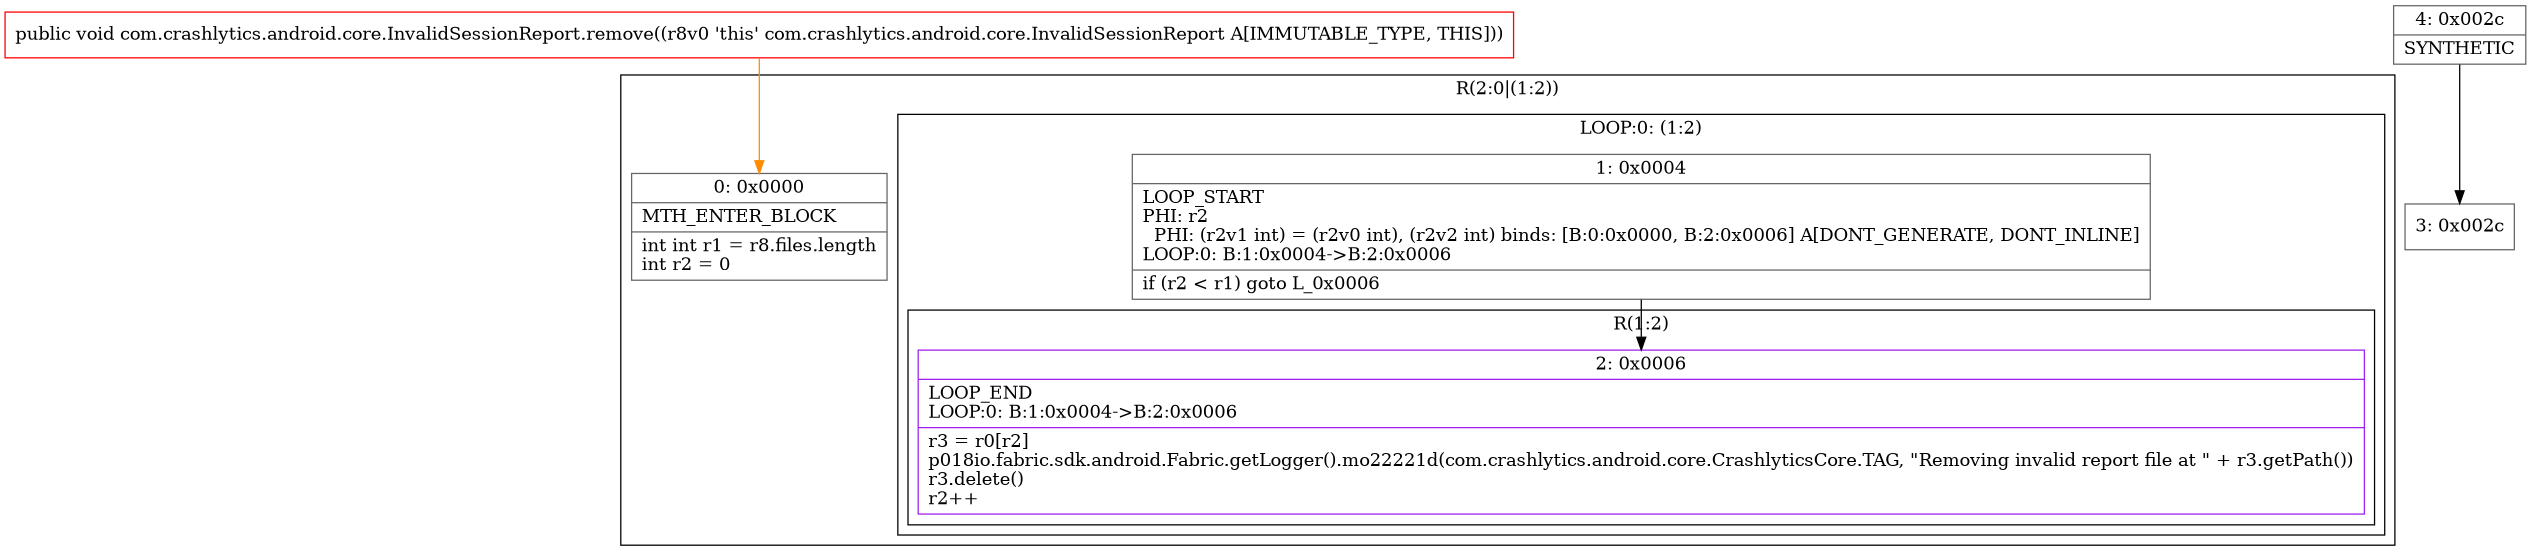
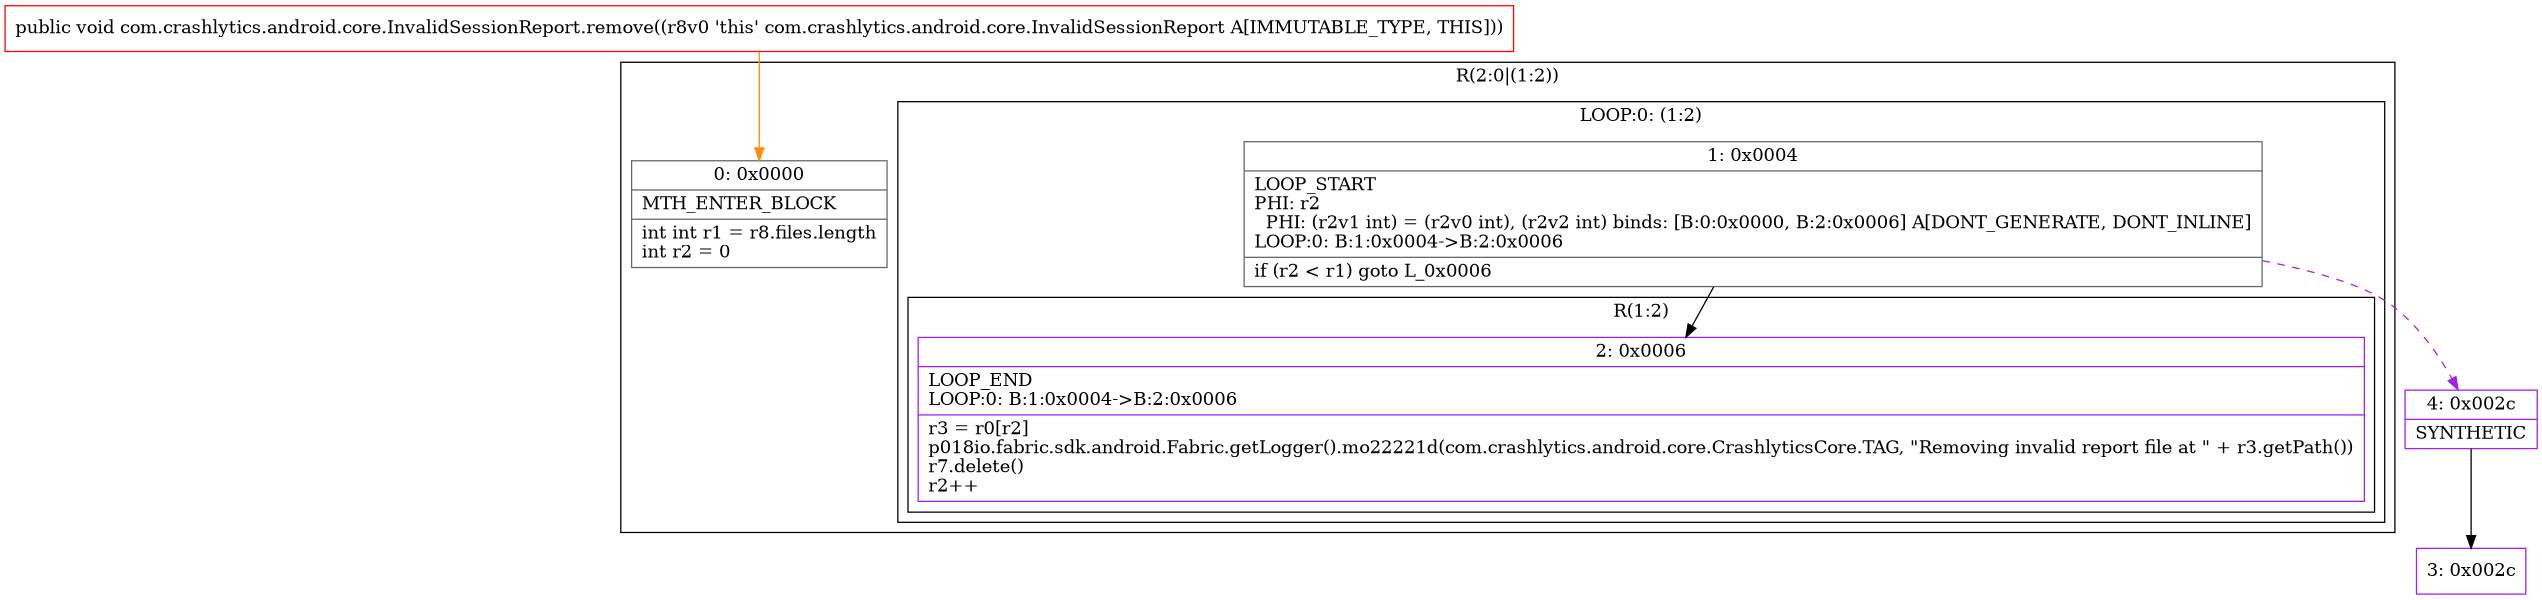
node "4: 0x002c": color gray40 -> purple
node "3: 0x002c": color gray40 -> purple
edge "1: 0x0004" -> "4: 0x002c": added
node "2: 0x0006": text "r3.delete()" -> "r7.delete()"
